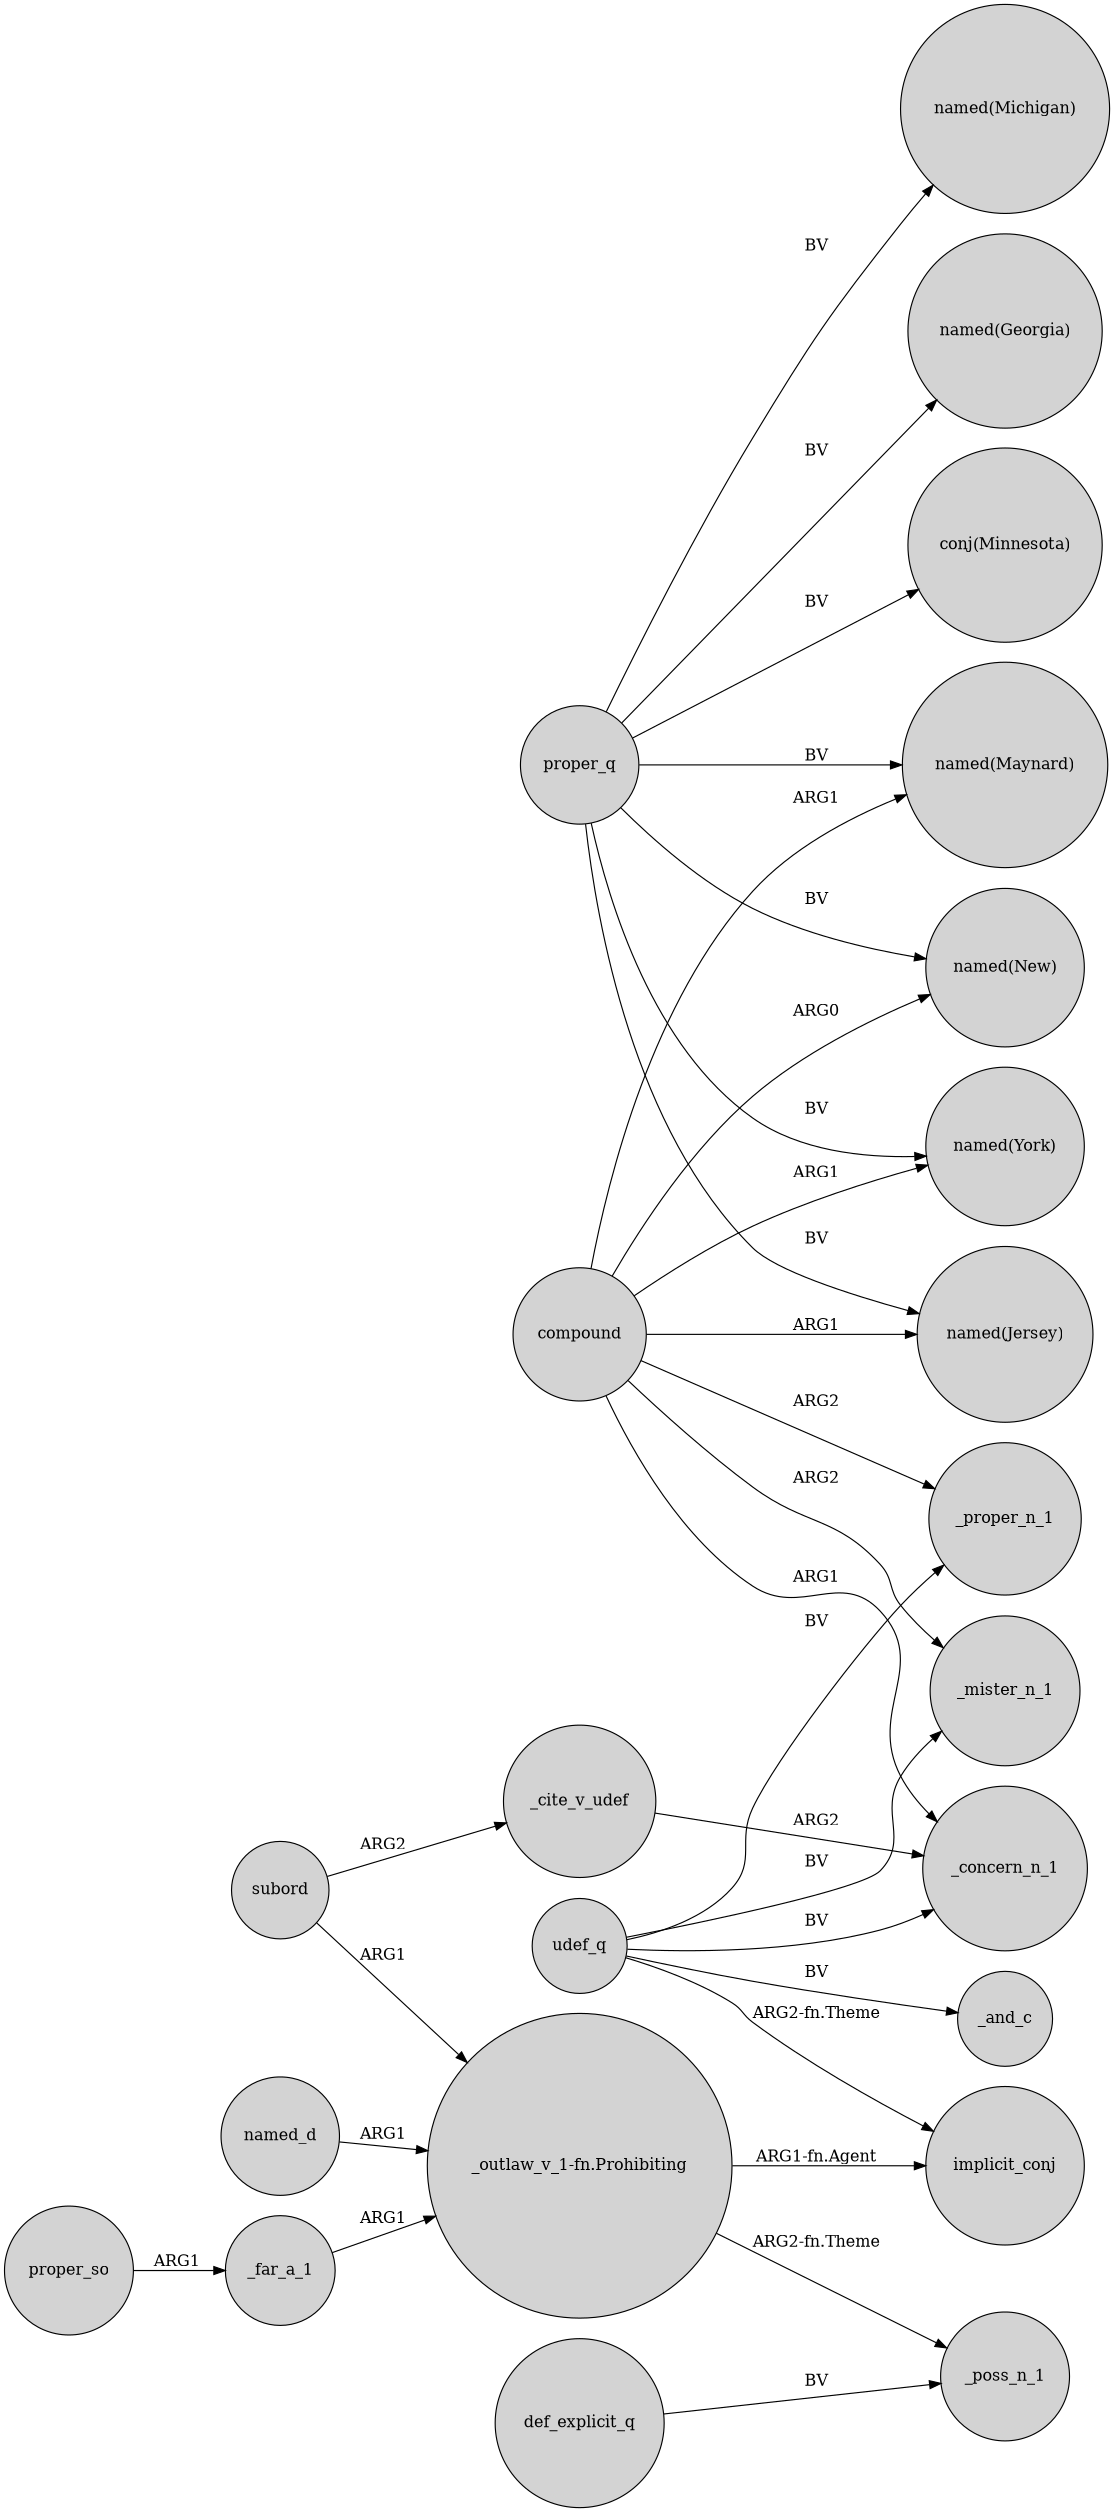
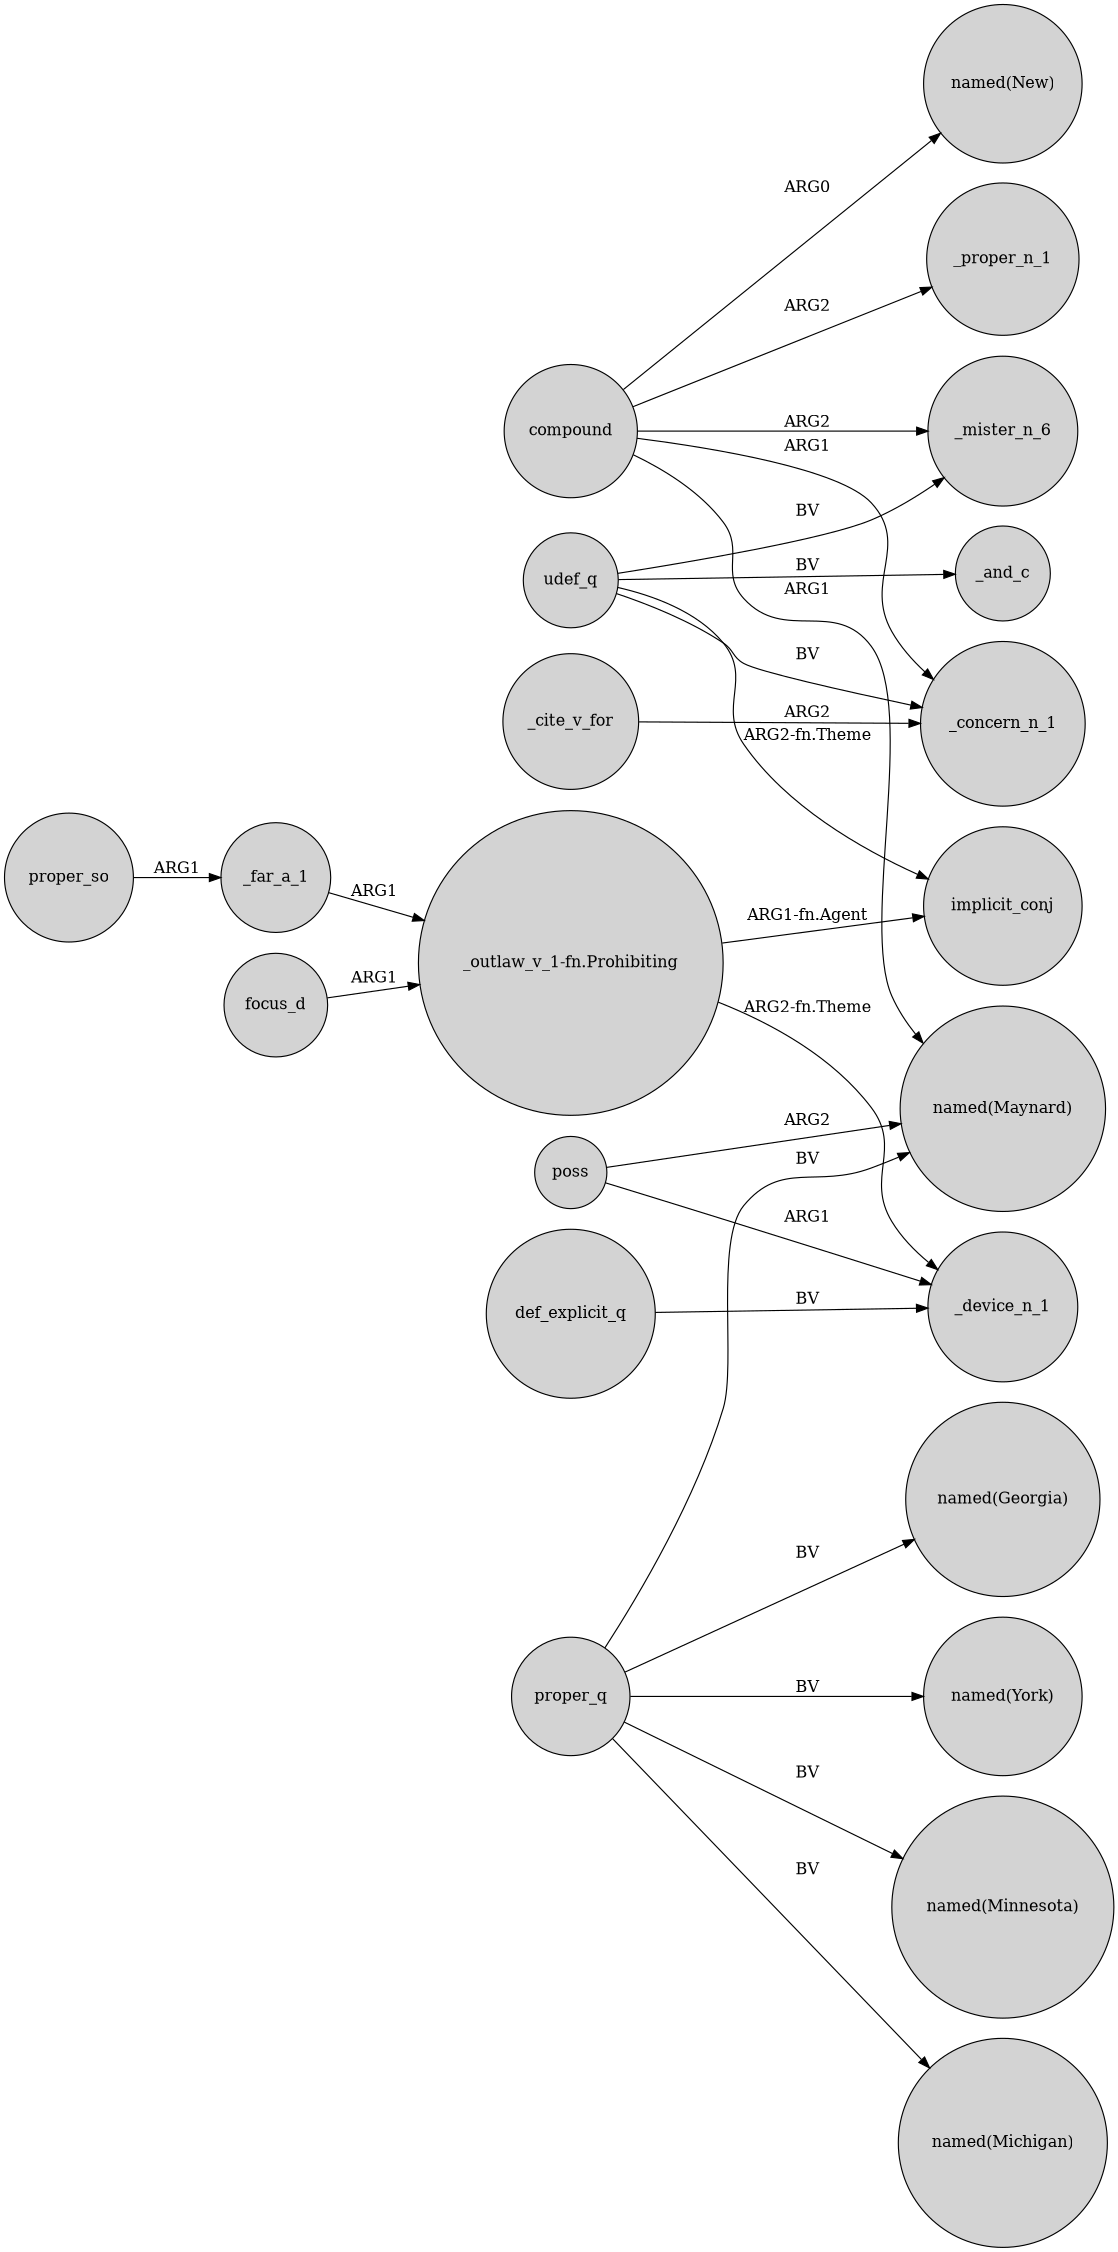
node "conj(Minnesota)": label "conj(Minnesota)" -> "named(Minnesota)"
edge "proper_q" -> "named(New)": removed, label "BV"
node "poss": added
edge "compound" -> "named(York)": removed, label "ARG1"
node "named(Jersey)": removed
node "_mister_n_1": label "_mister_n_1" -> "_mister_n_6"
edge "udef_q" -> "_proper_n_1": removed, label "BV"
node "_cite_v_udef": label "_cite_v_udef" -> "_cite_v_for"
node "subord": removed
node "named_d": label "named_d" -> "focus_d"
node "_poss_n_1": label "_poss_n_1" -> "_device_n_1"
